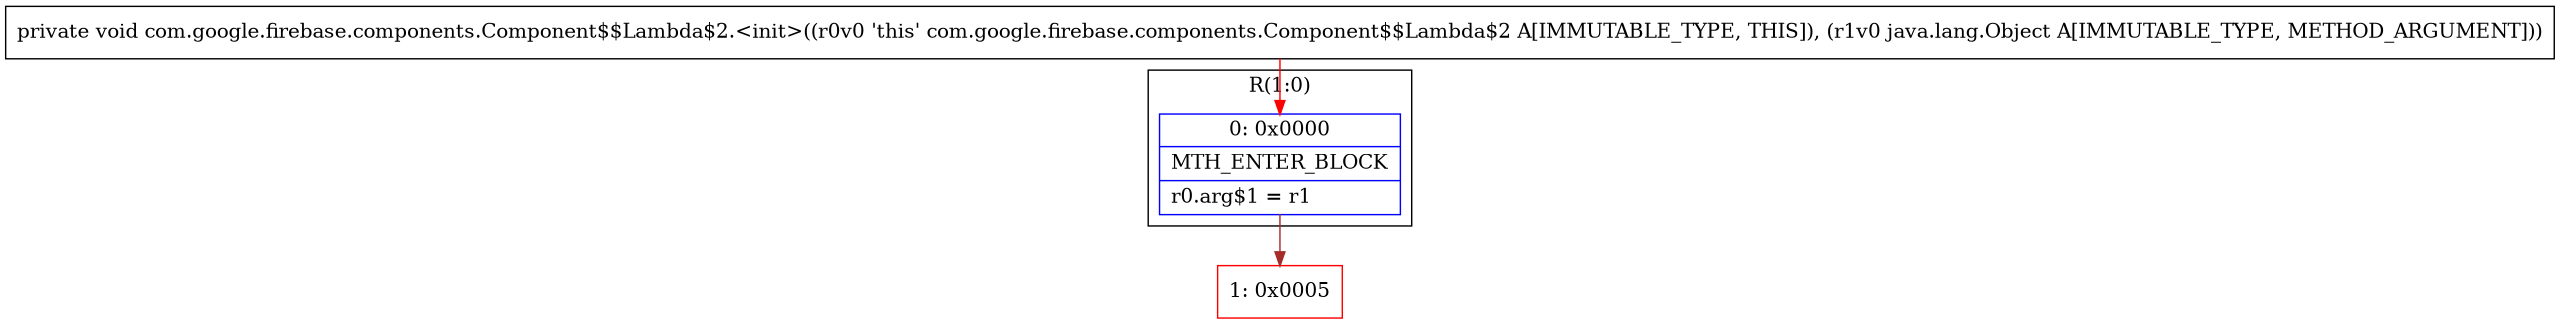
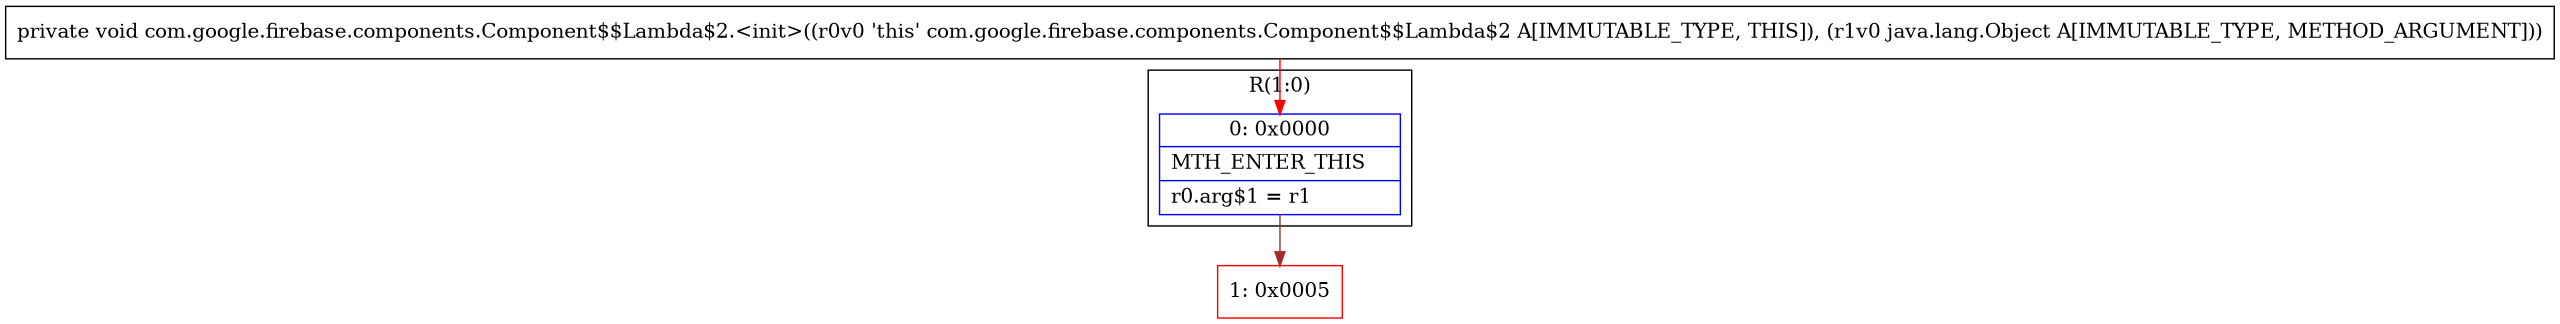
node "0: 0x0000": text "MTH_ENTER_BLOCK" -> "MTH_ENTER_THIS"
